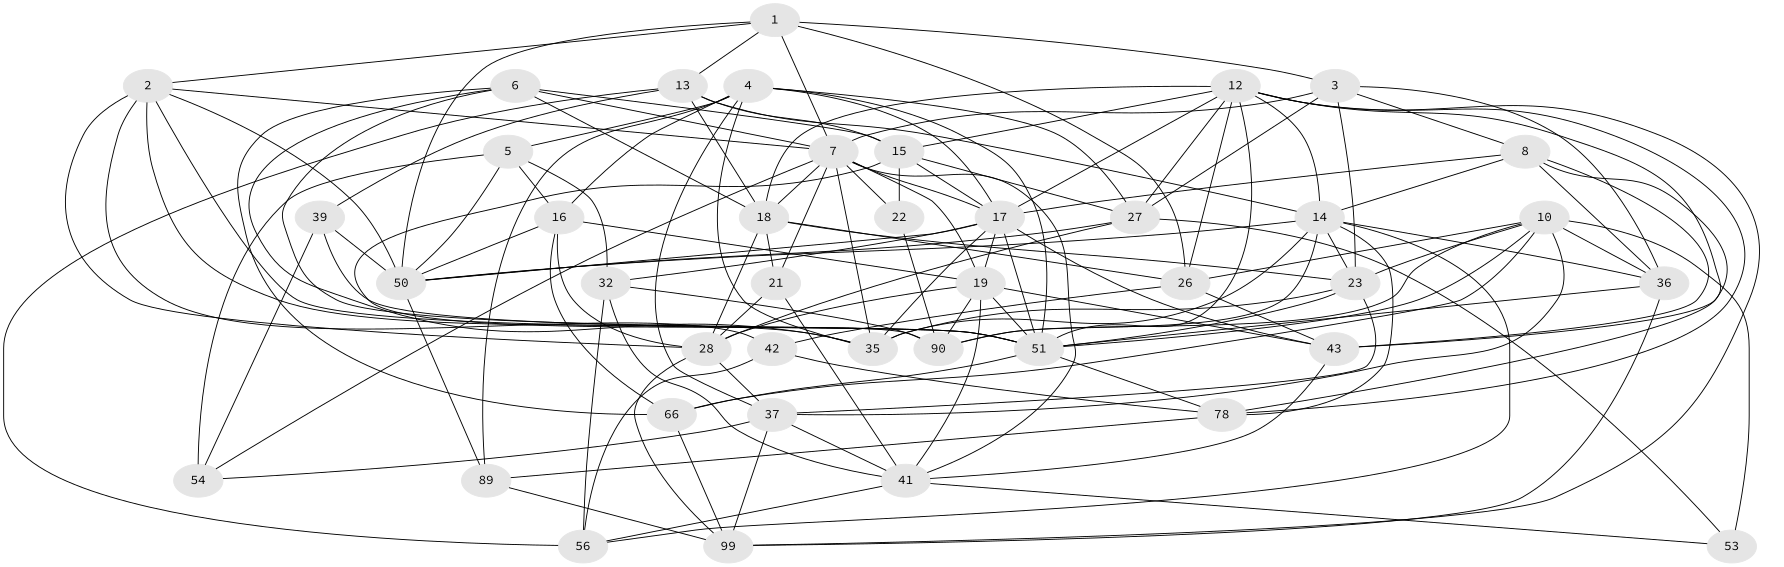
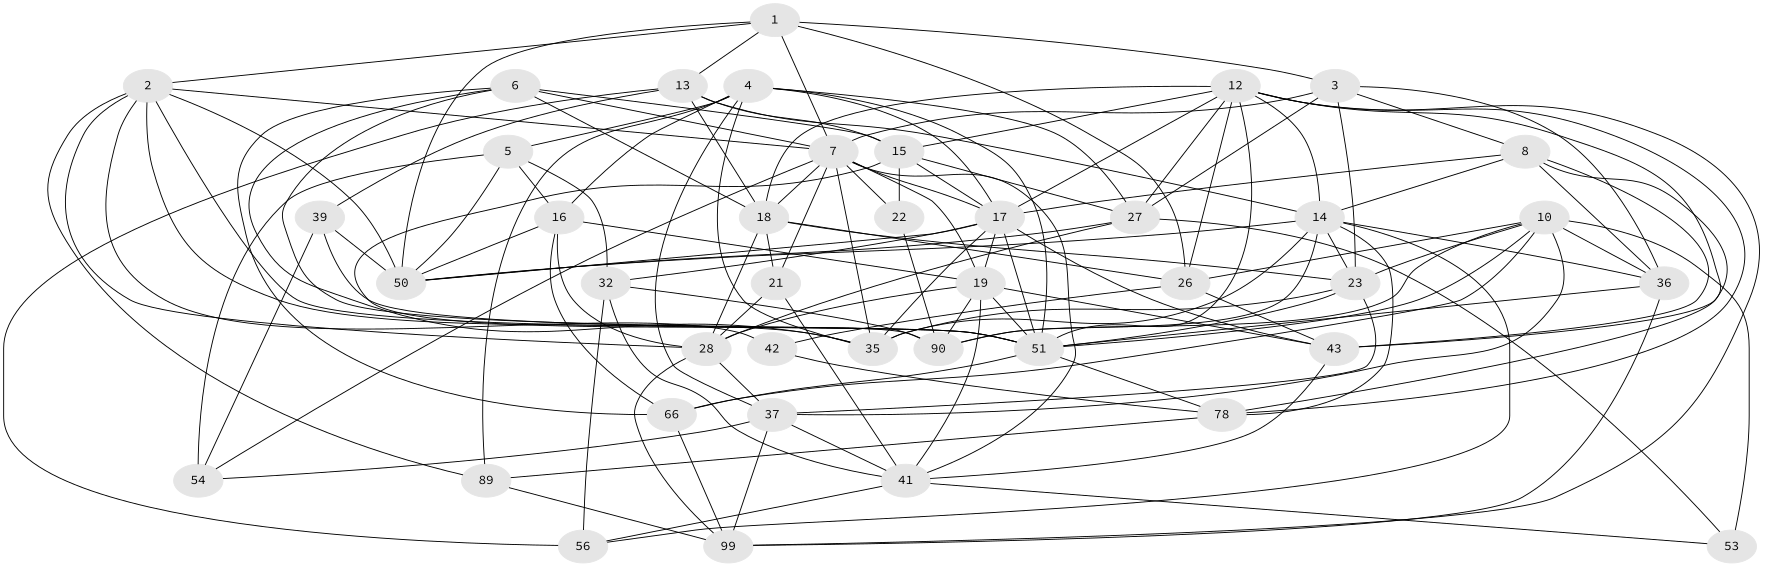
edge "50" -- "89": now "2" -- "89"
edge "42" -- "56": removed
